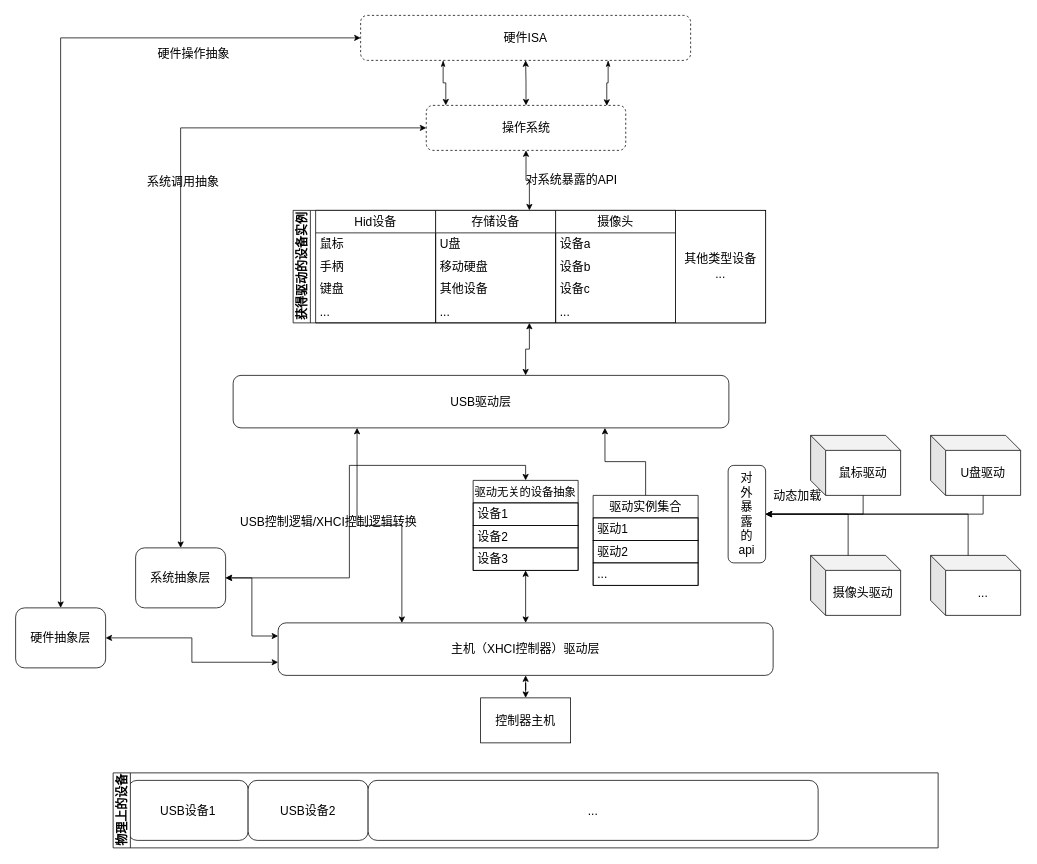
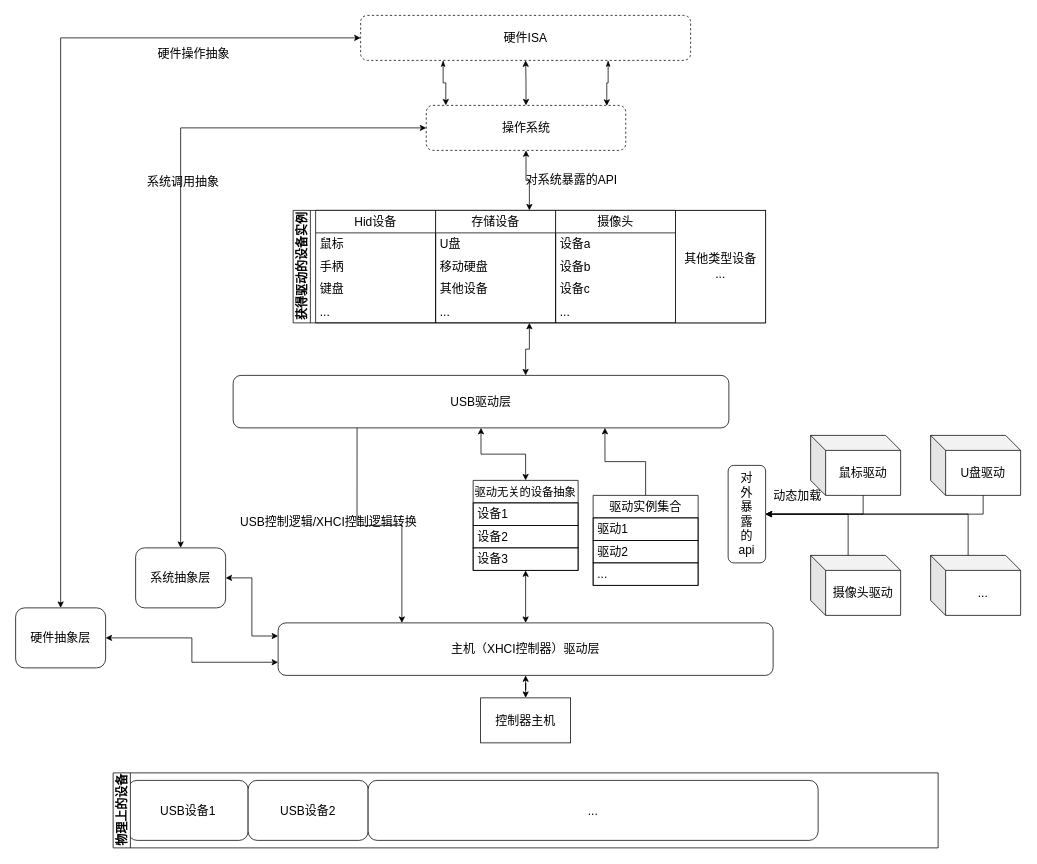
edge "USB驱动层" -- "主机（XHCI控制器）驱动层": arrowhead classic -> none
edge "驱动无关的设备抽象" -- "系统抽象层": now "驱动无关的设备抽象" -- "USB驱动层"
